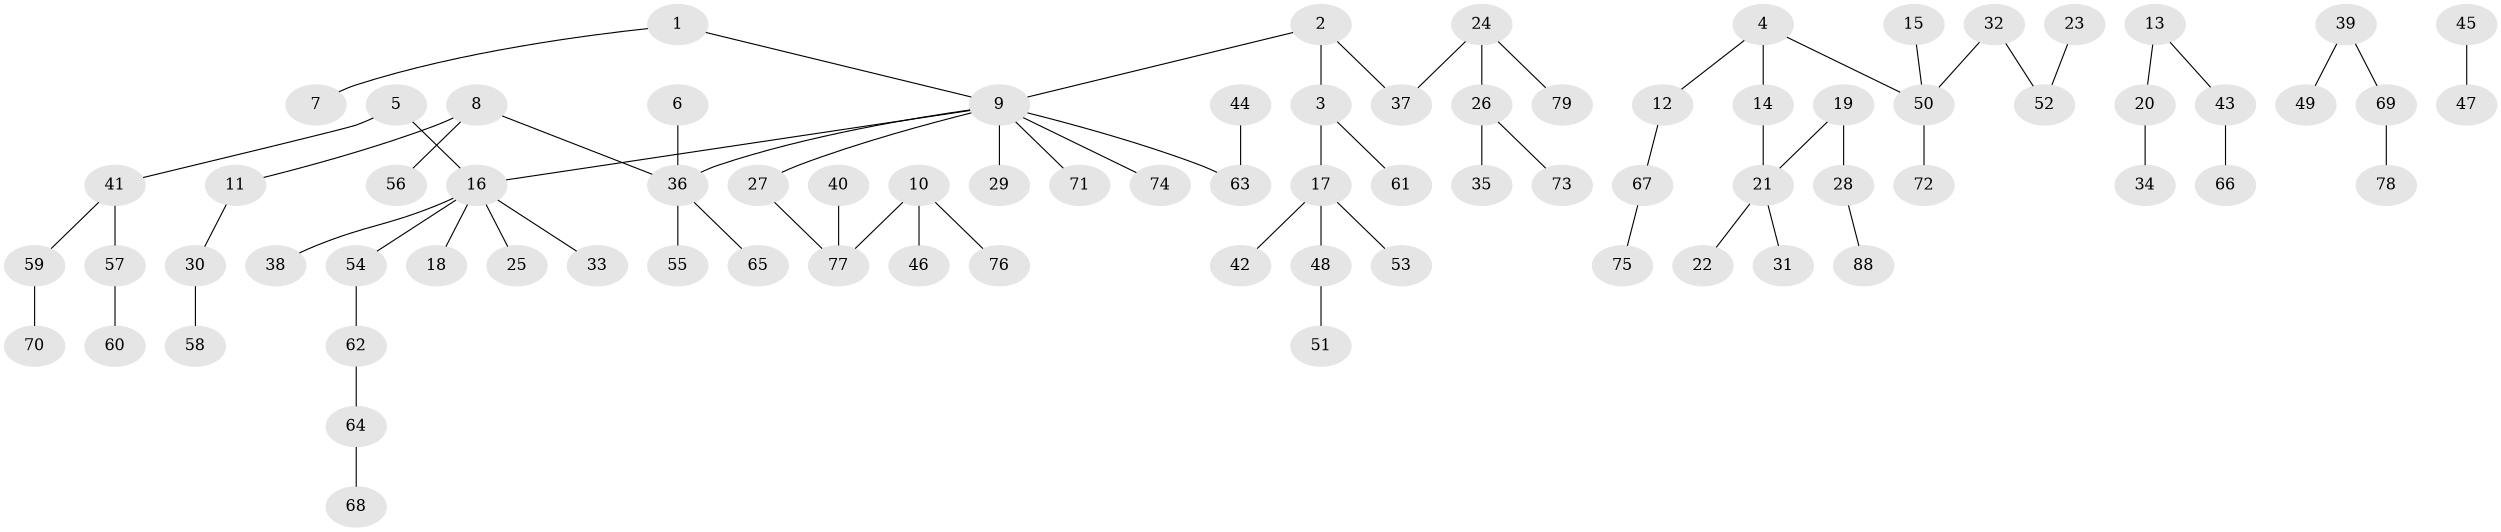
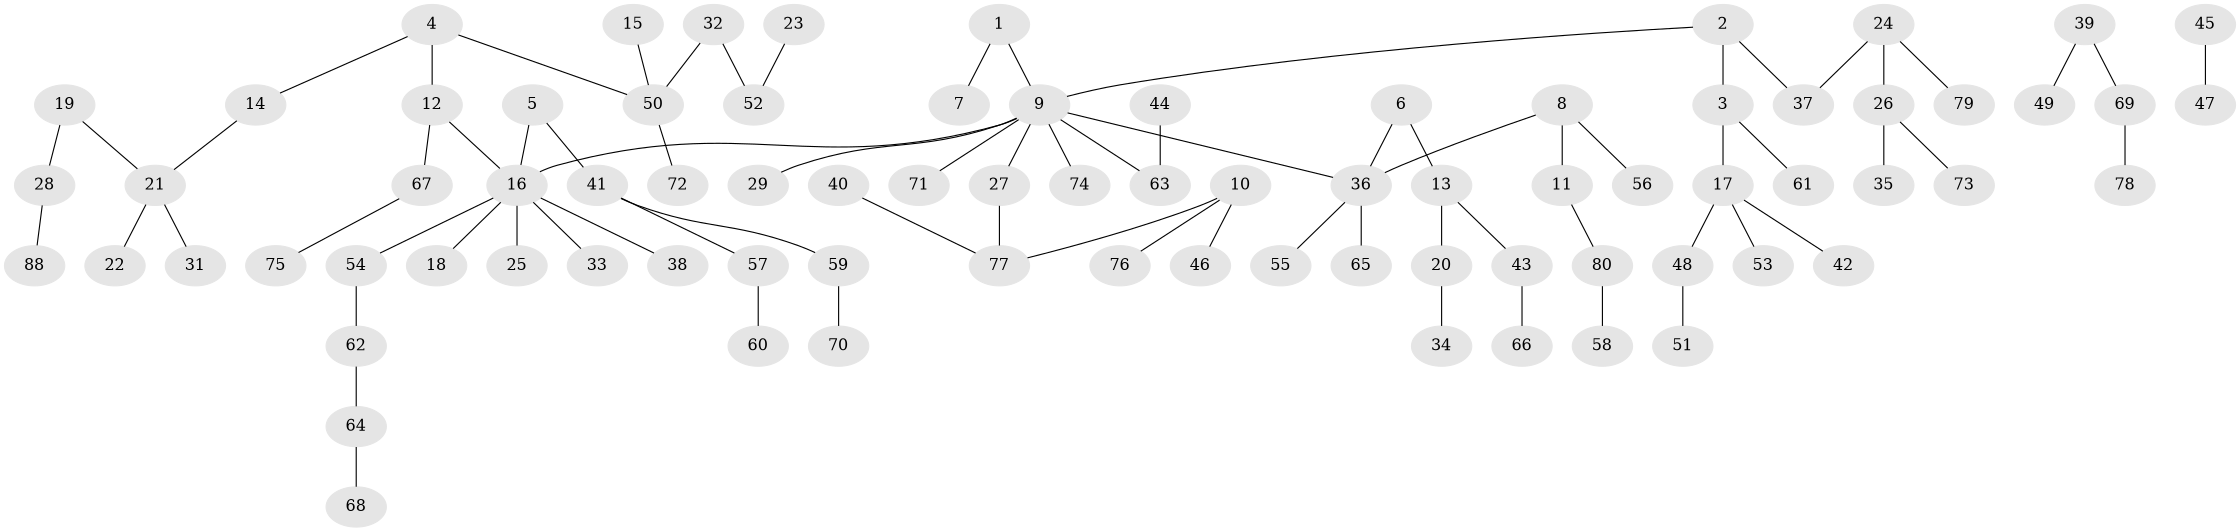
edge "12" -- "16": added
edge "6" -- "13": added
node "30": label "30" -> "80"
